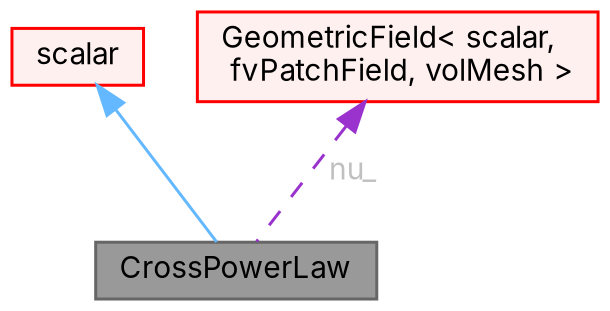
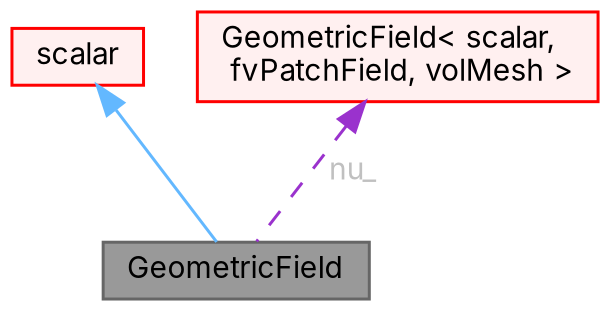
node "CrossPowerLaw": label "CrossPowerLaw" -> "GeometricField"
